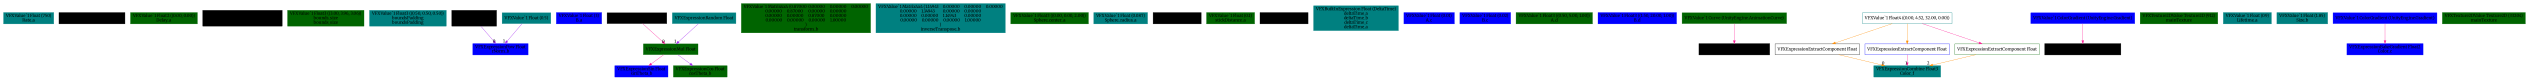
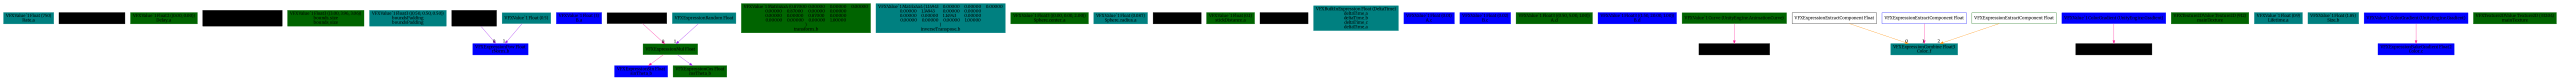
node "VFXValue`1 Float4 ((0.00, 4.52, 32.00, 0.00))": removed
